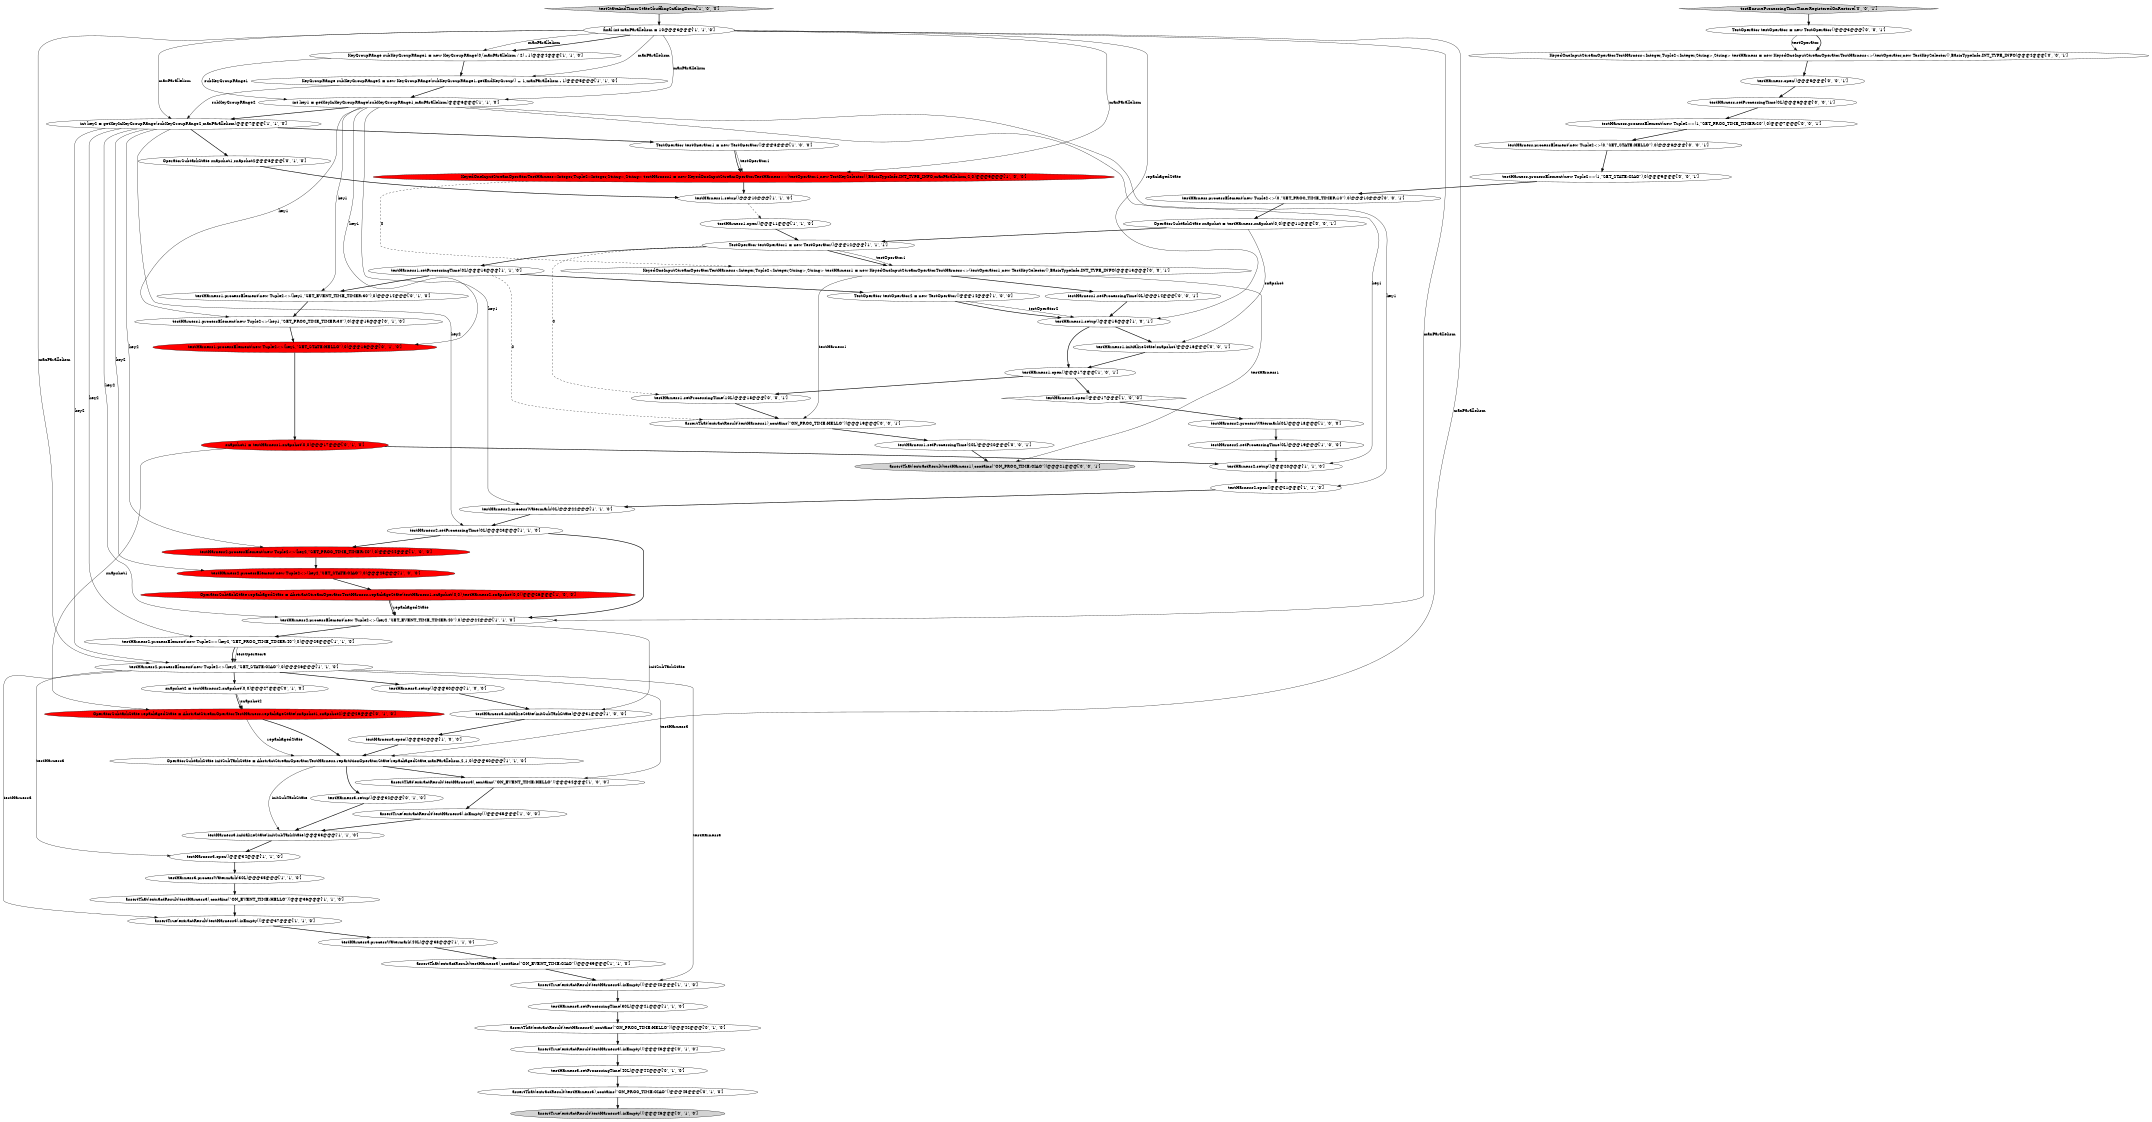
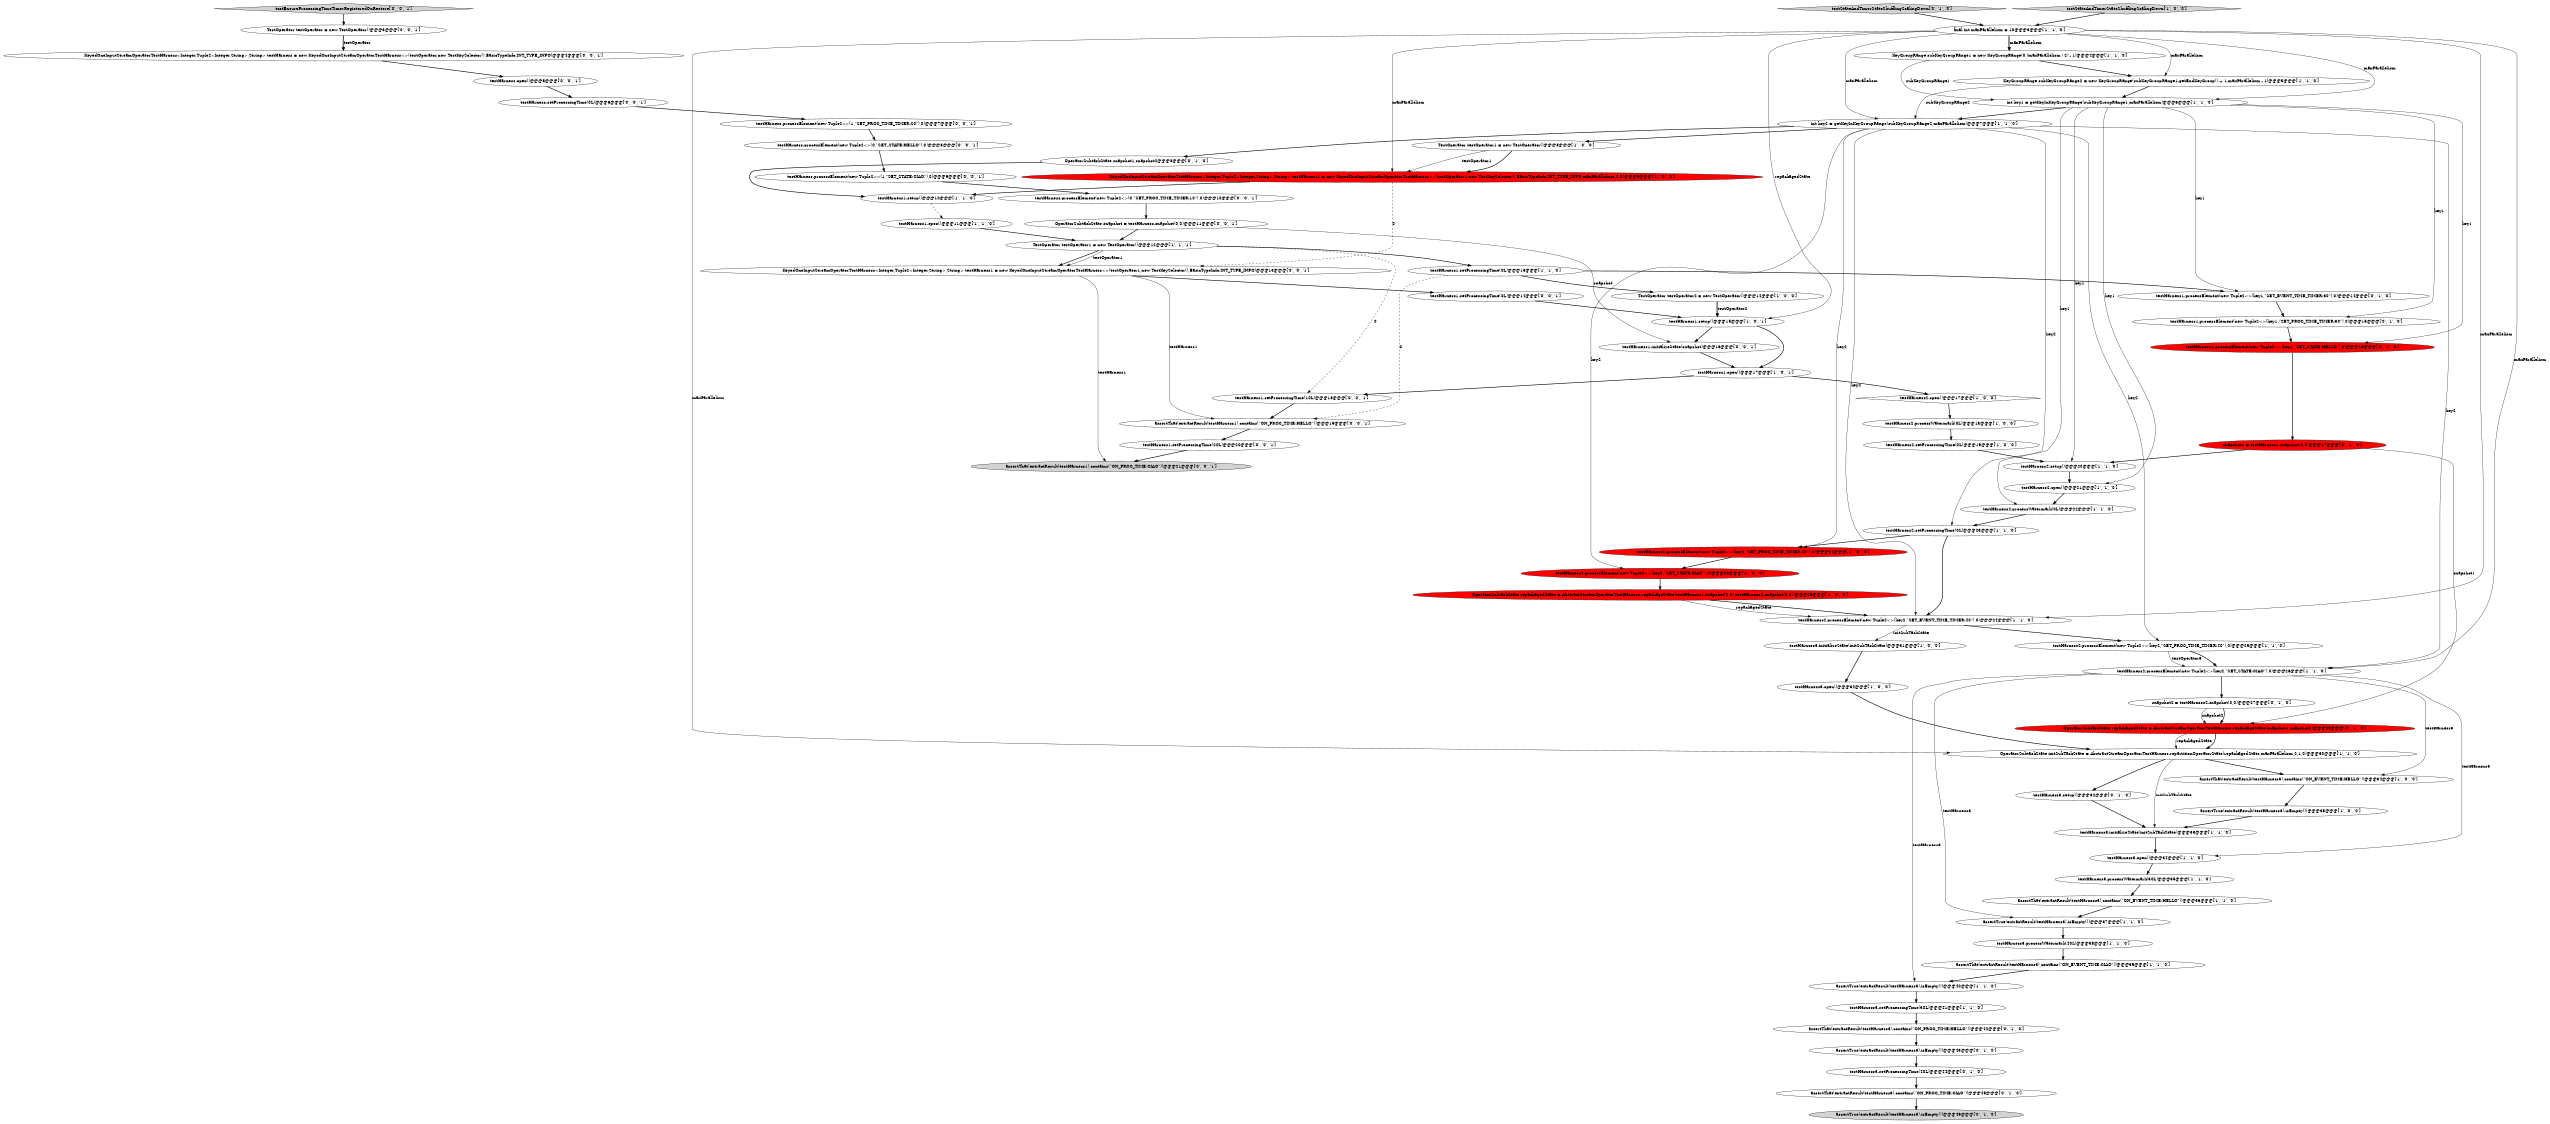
node "testStateAndTimerStateShufflingScalingDown['0', '1', '0']": added
node "testHarness3.setup()@@@30@@@['1', '0', '0']": removed
